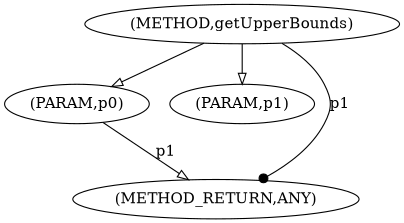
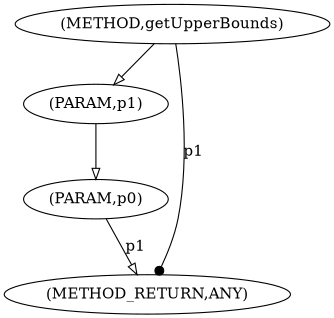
edge "(METHOD,getUpperBounds)" -> "(PARAM,p0)": now "(PARAM,p1)" -> "(PARAM,p0)"
